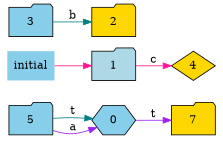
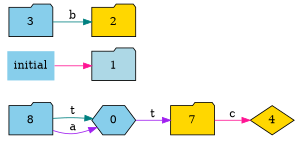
edge "1" -> "4": now "7" -> "4"
node "5": label "5" -> "8"
